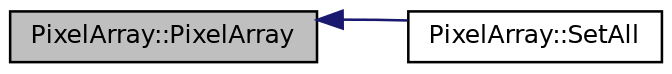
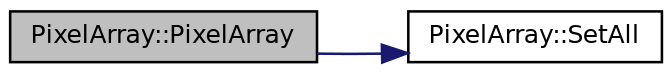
edge "PixelArray::SetAll" -> "PixelArray::PixelArray": reversed
